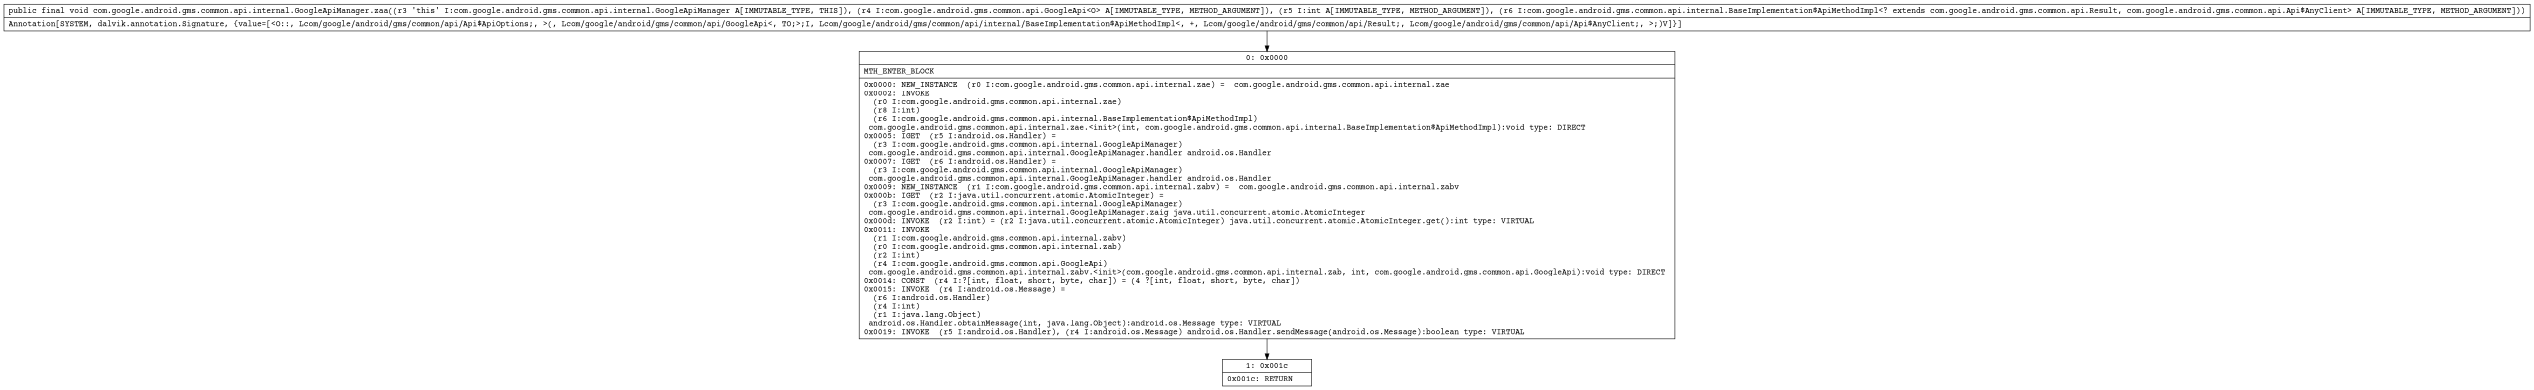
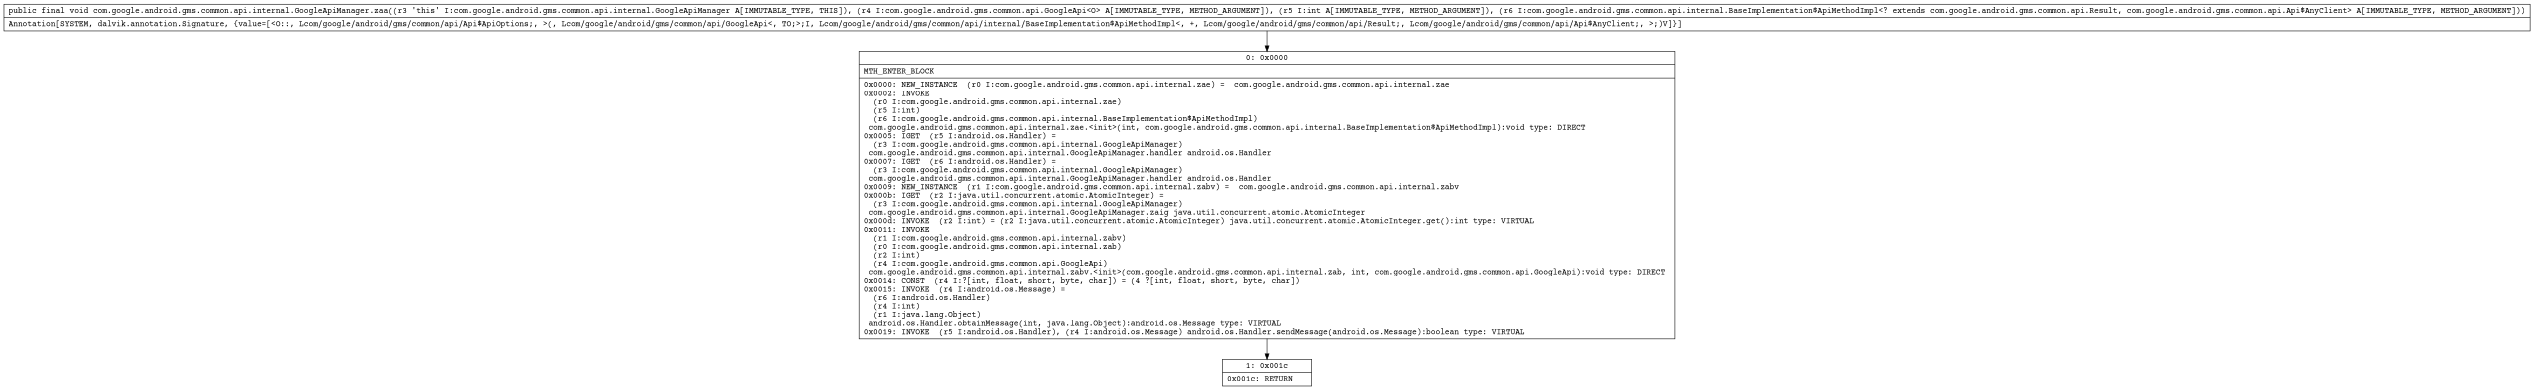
node "0: 0x0000": text "(r8 I:int)" -> "(r5 I:int)"
